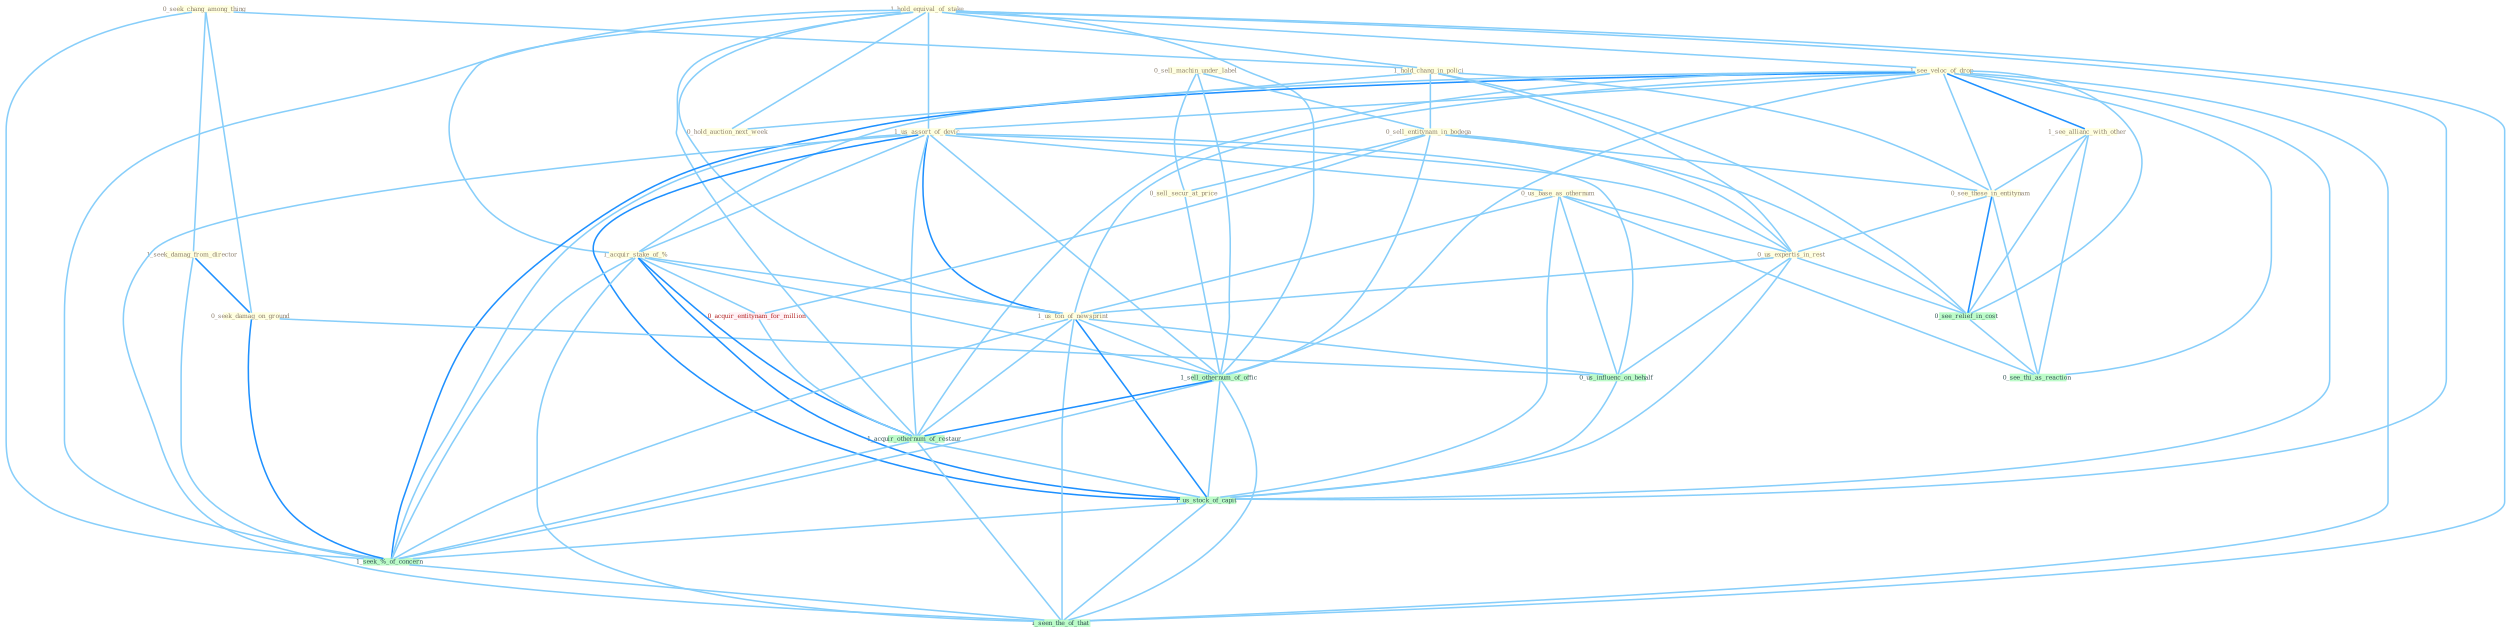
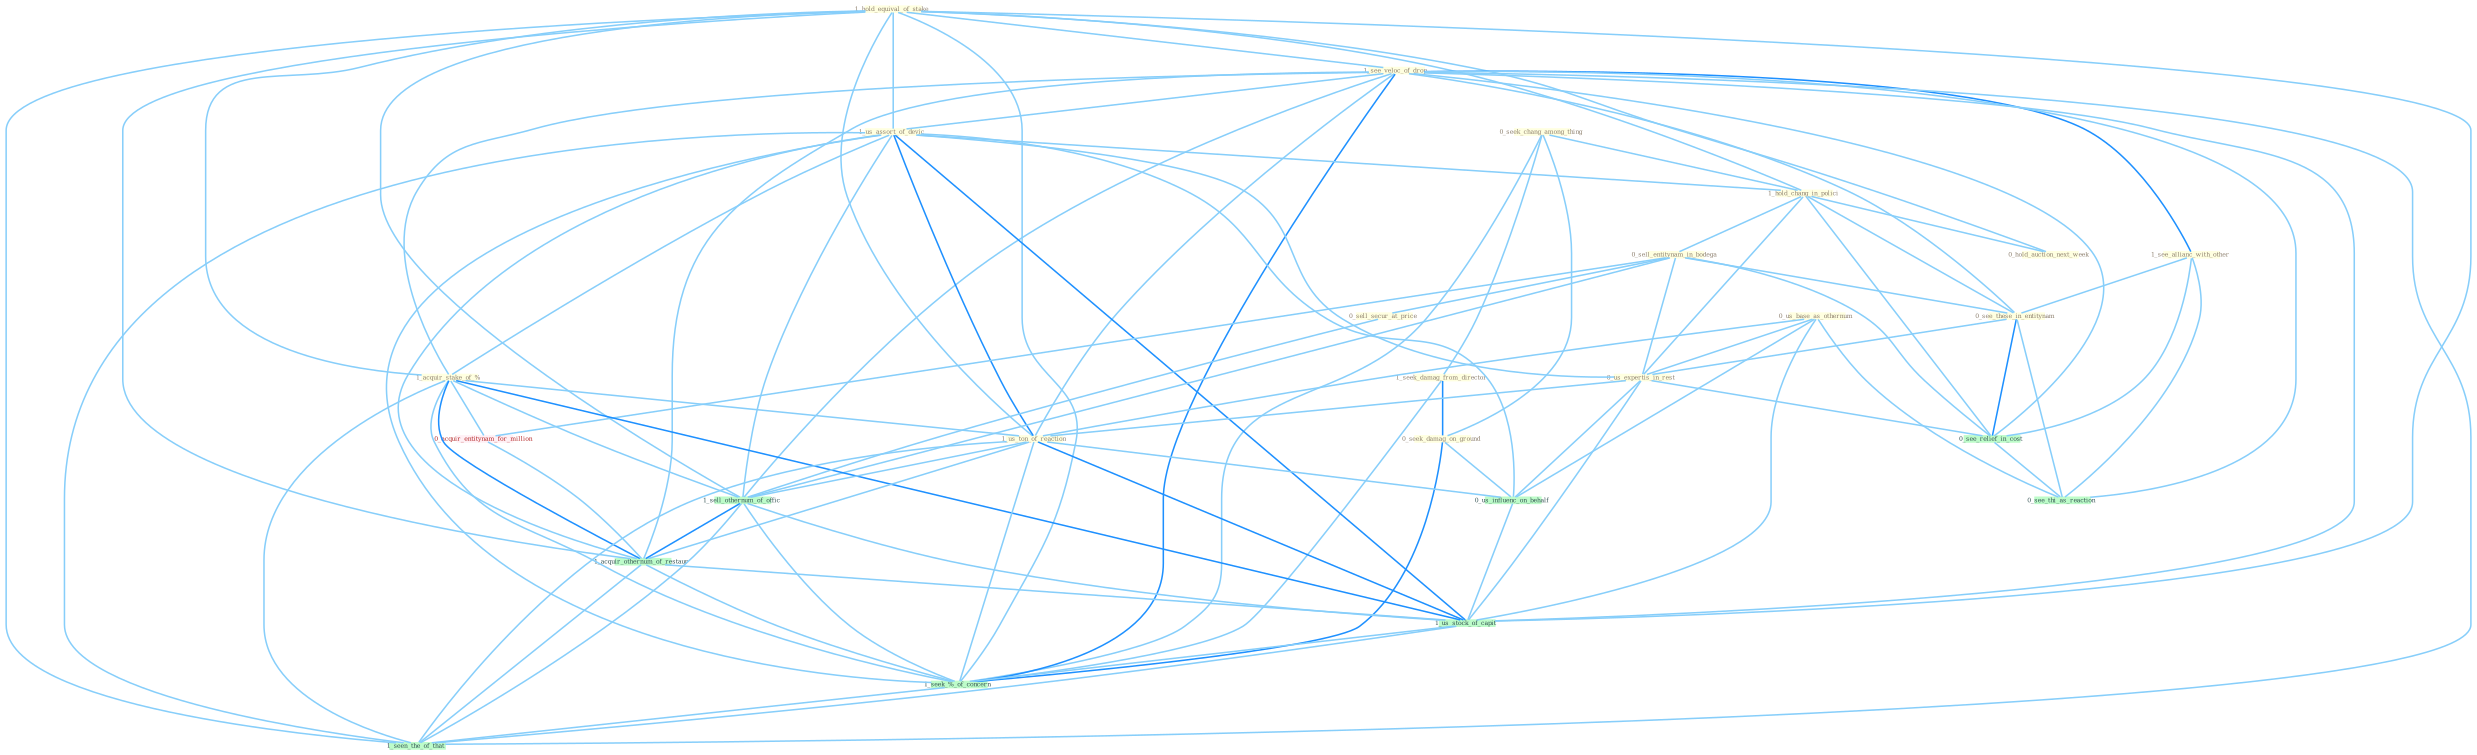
node "0_sell_machin_under_label": removed
edge "1_us_assort_of_devic" -- "0_us_base_as_othernum": now "1_us_assort_of_devic" -- "1_hold_chang_in_polici"
node "1_us_ton_of_newsprint": label "1_us_ton_of_newsprint" -> "1_us_ton_of_reaction"
